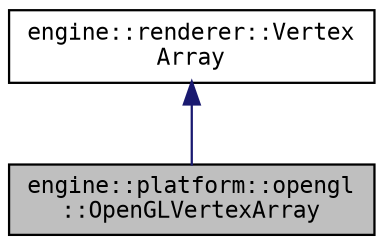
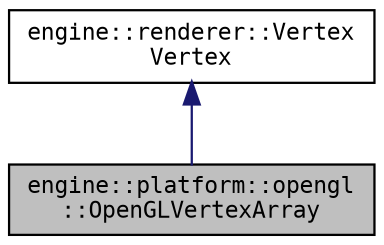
node "engine::renderer::Vertex Array": label "engine::renderer::Vertex Array" -> "engine::renderer::Vertex Vertex"
